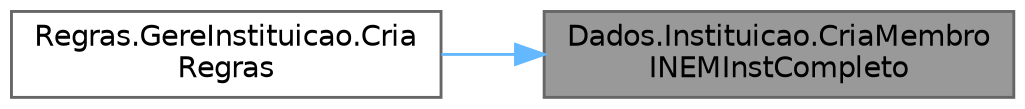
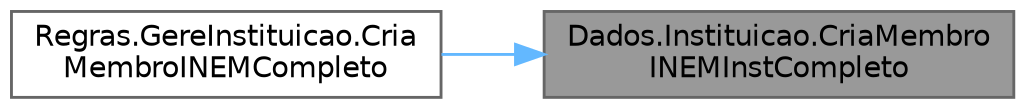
node "Regras.GereInstituicao.Cria Regras": label "Regras.GereInstituicao.Cria Regras" -> "Regras.GereInstituicao.Cria MembroINEMCompleto"
